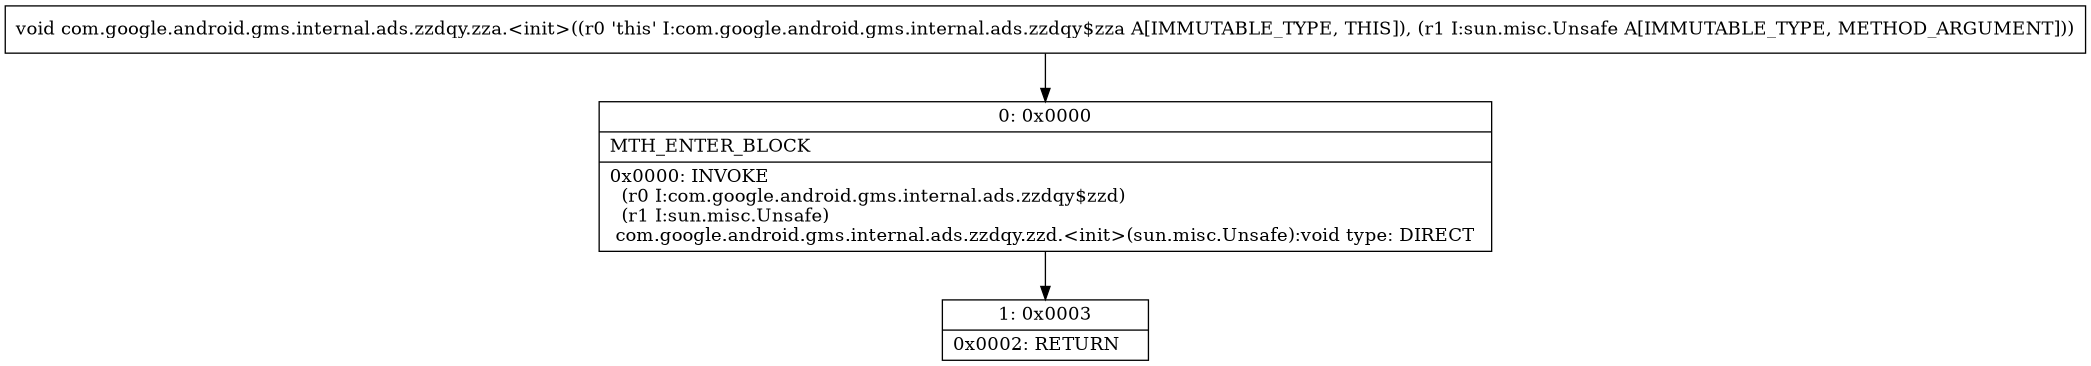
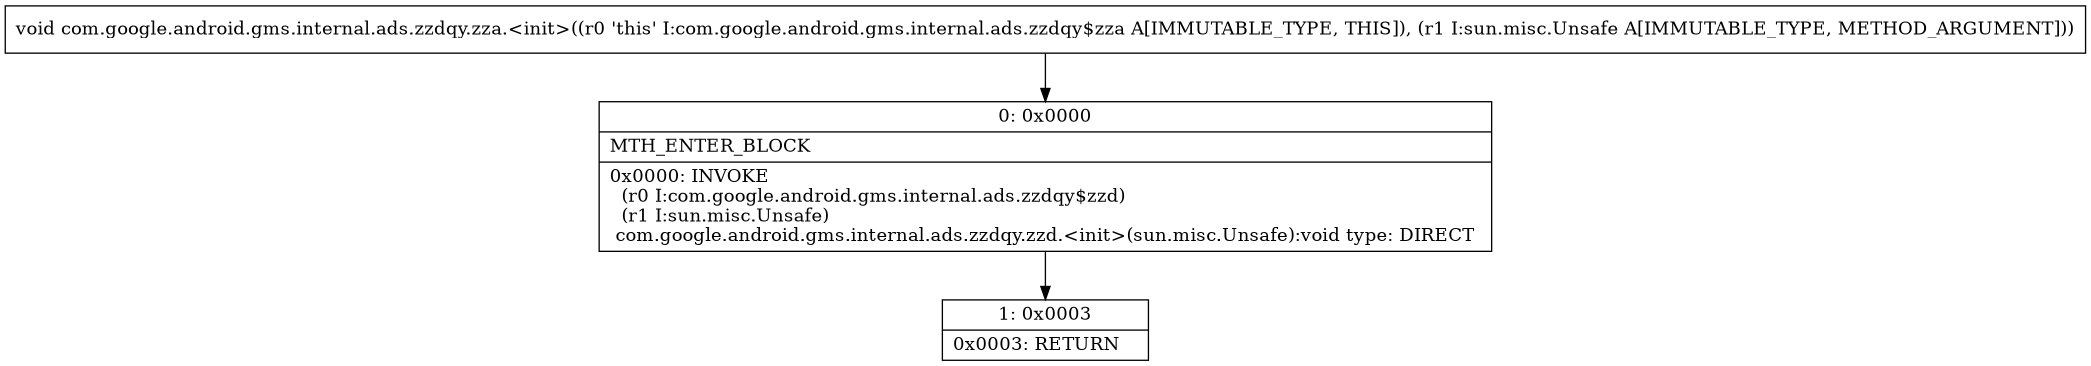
node "1: 0x0003": text "0x0002: RETURN" -> "0x0003: RETURN"
